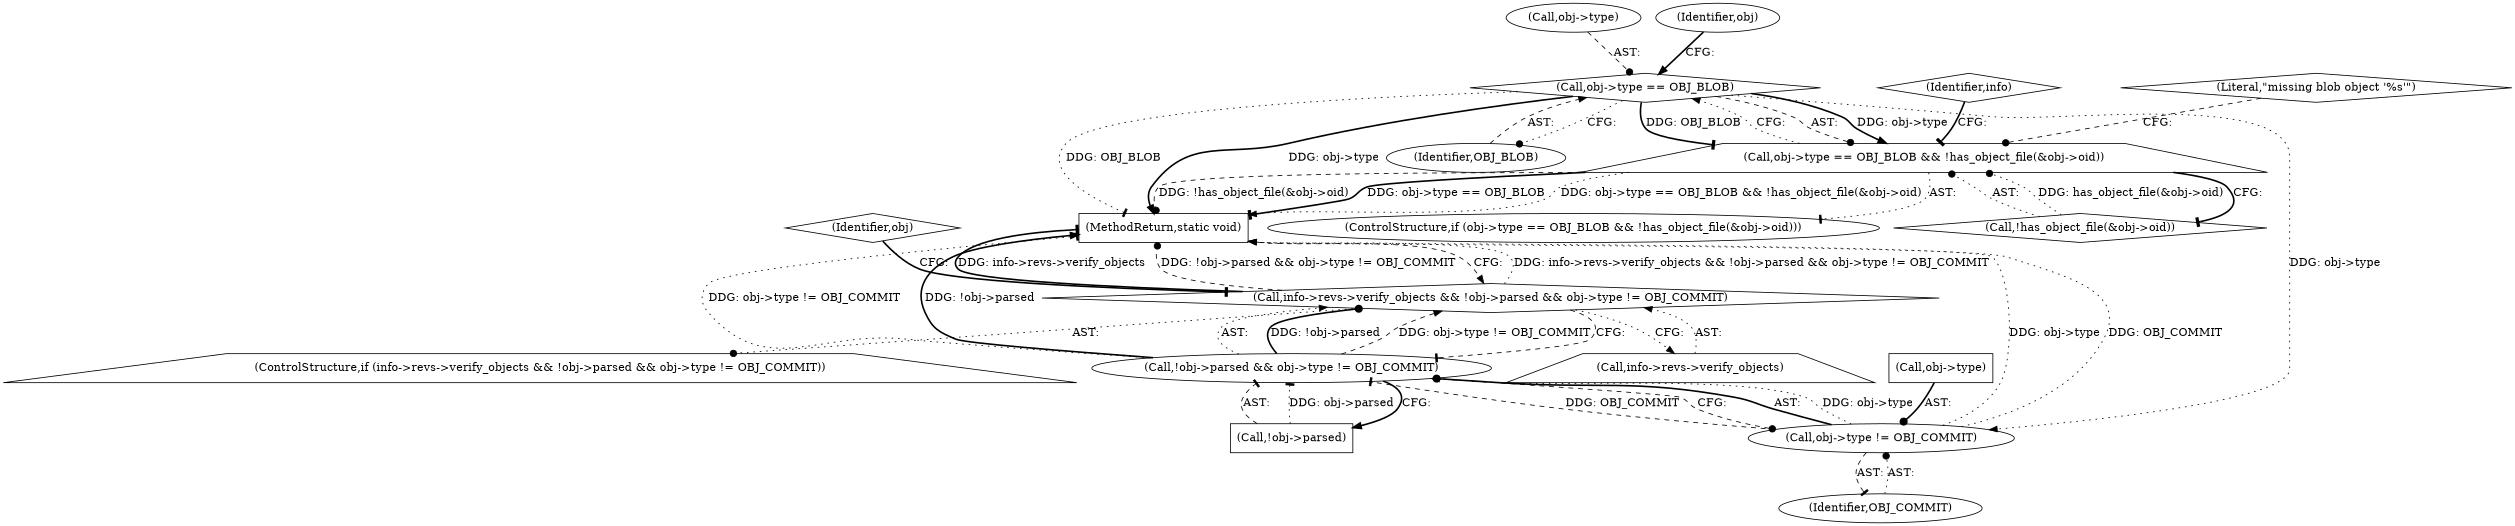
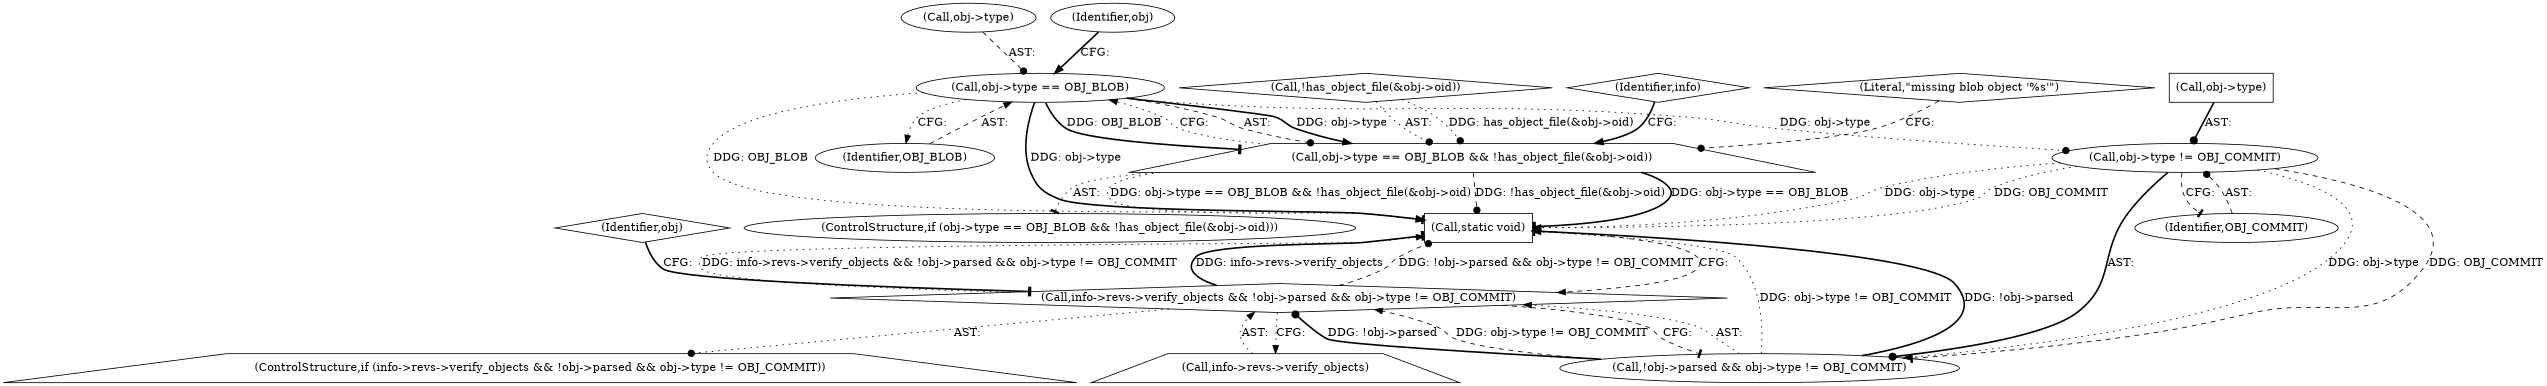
node "(Call,obj->type == OBJ_BLOB)": shape diamond -> ellipse
edge "(Identifier,info)" -> "(Call,obj->type == OBJ_BLOB && !has_object_file(&obj->oid))": arrowhead tee -> normal
edge "(Call,obj->type == OBJ_BLOB)" -> "(Identifier,OBJ_BLOB)": arrowhead dot -> normal
edge "(Call,obj->type == OBJ_BLOB)" -> "(Call,obj->type != OBJ_COMMIT)": arrowhead normal -> dot
edge "(Call,obj->type == OBJ_BLOB && !has_object_file(&obj->oid))" -> "(Call,!has_object_file(&obj->oid))": removed, label "CFG:"
node "(MethodReturn,static void)": label "(MethodReturn,static void)" -> "(Call,static void)"
edge "(Call,!obj->parsed && obj->type != OBJ_COMMIT)" -> "(Call,obj->type != OBJ_COMMIT)": removed, label "CFG:"
node "(Call,!obj->parsed)": removed
edge "(Call,obj->type != OBJ_COMMIT)" -> "(Identifier,OBJ_COMMIT)": label "AST: " -> "CFG: "
edge "(Identifier,OBJ_COMMIT)" -> "(Call,obj->type != OBJ_COMMIT)": style dotted -> dashed
